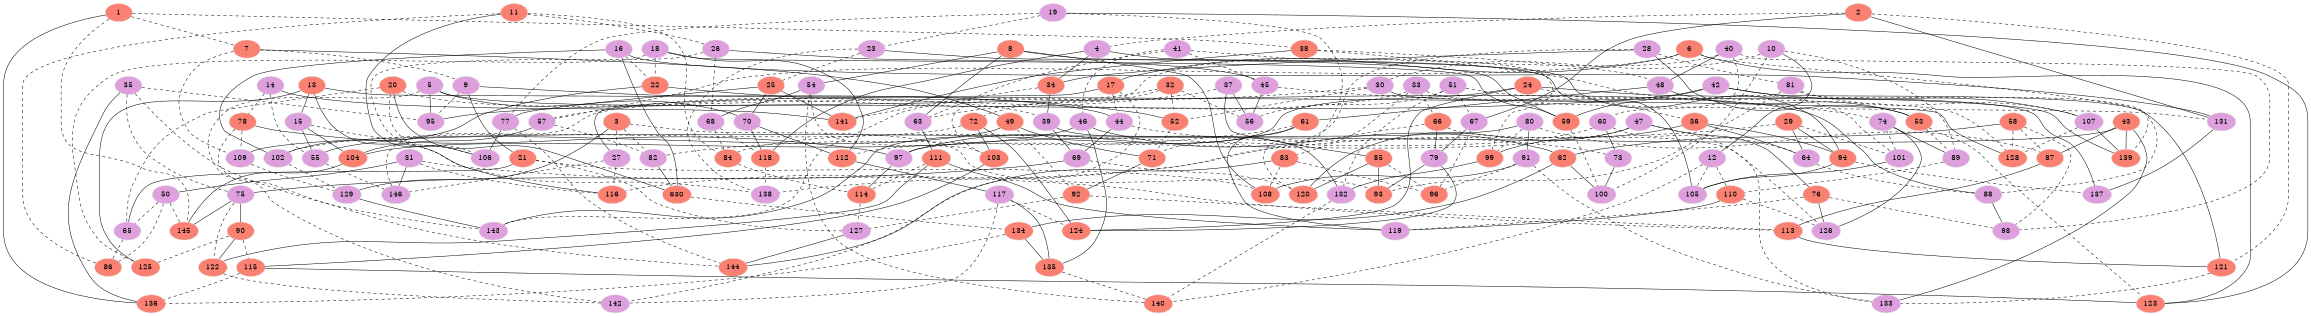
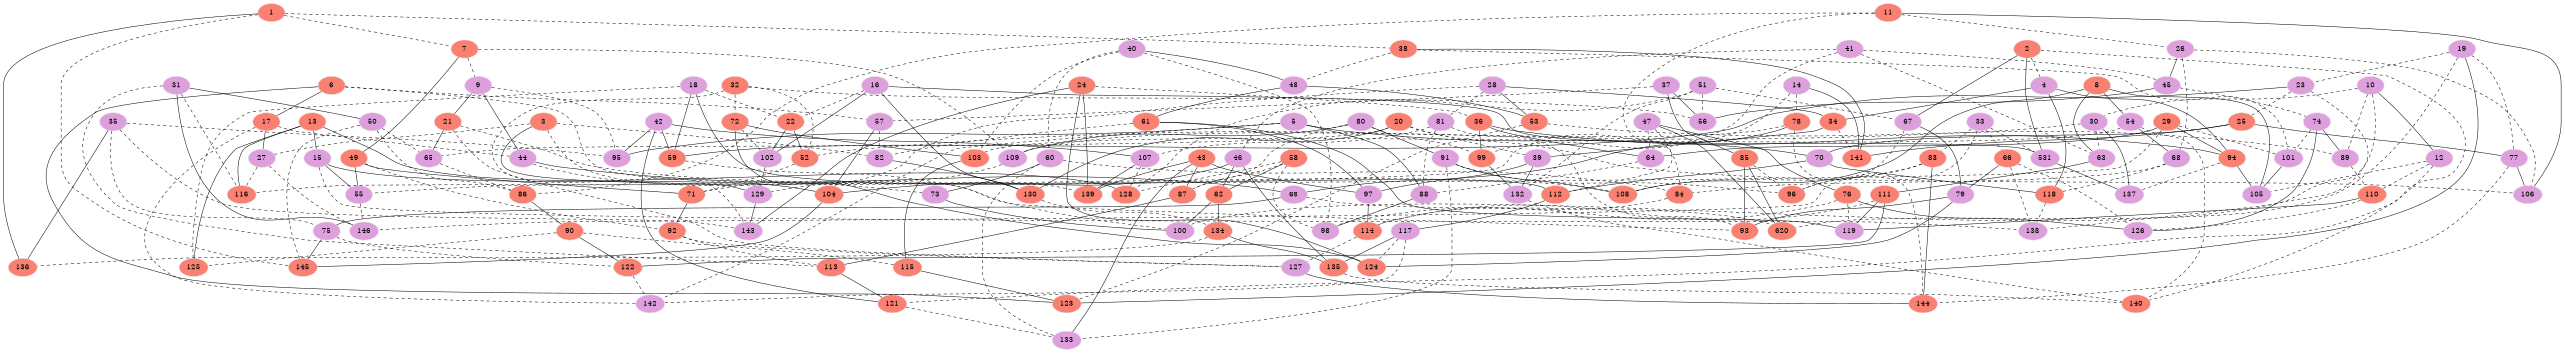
node "131": label "131" -> "531"
node "630": label "630" -> "130"
node "120": label "120" -> "620"
edge "75" -- "90": now "86" -- "90"
edge "115" -- "136": removed
